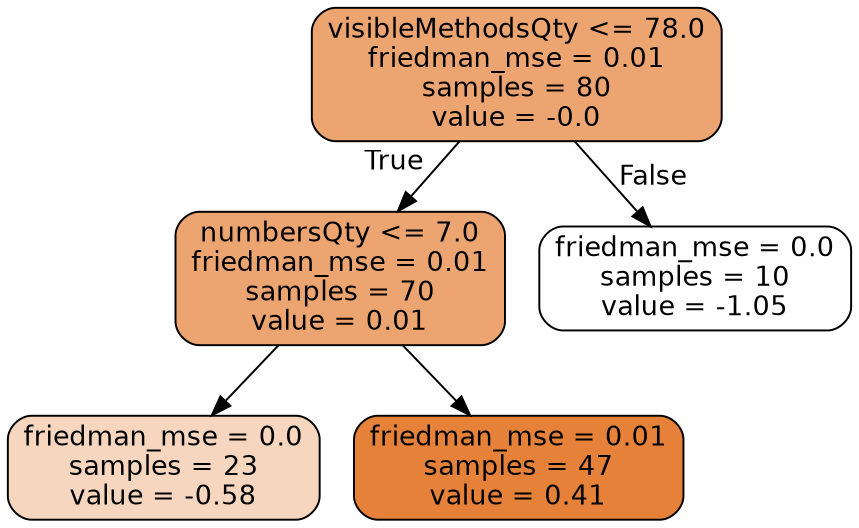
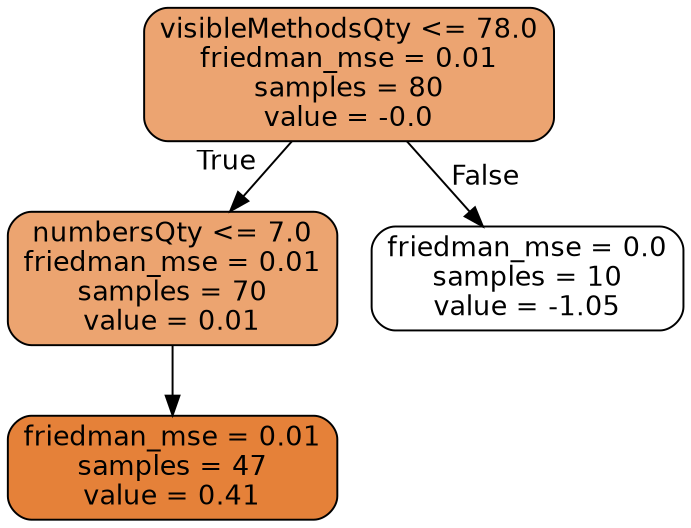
node "friedman_mse = 0.0 samples = 23 value = -0.58": removed
